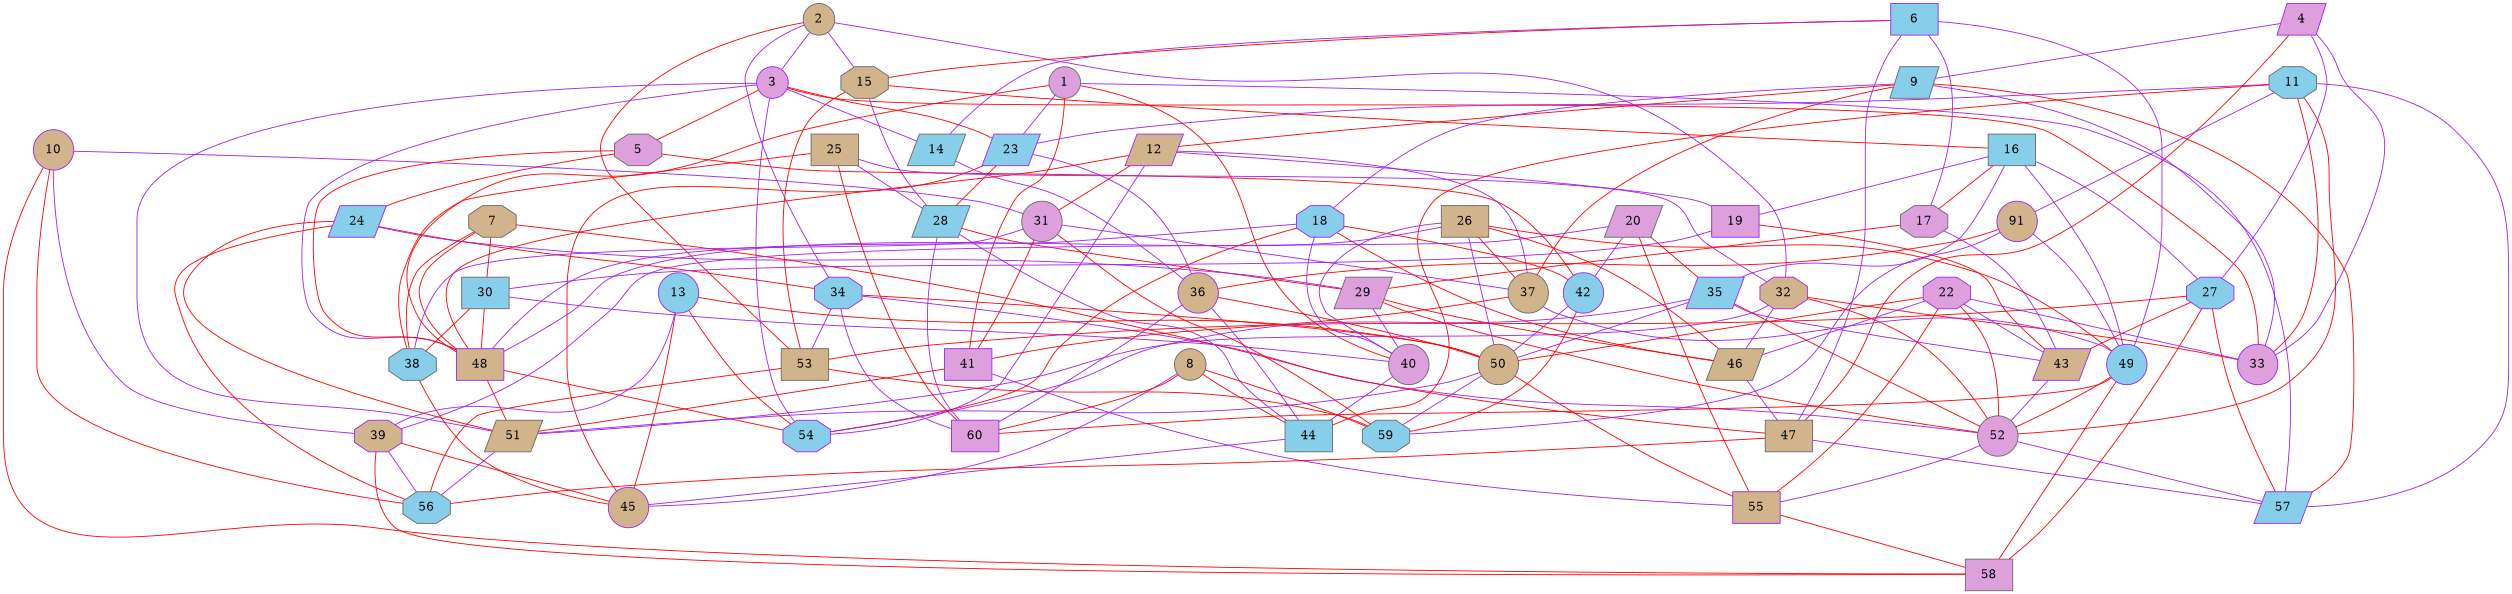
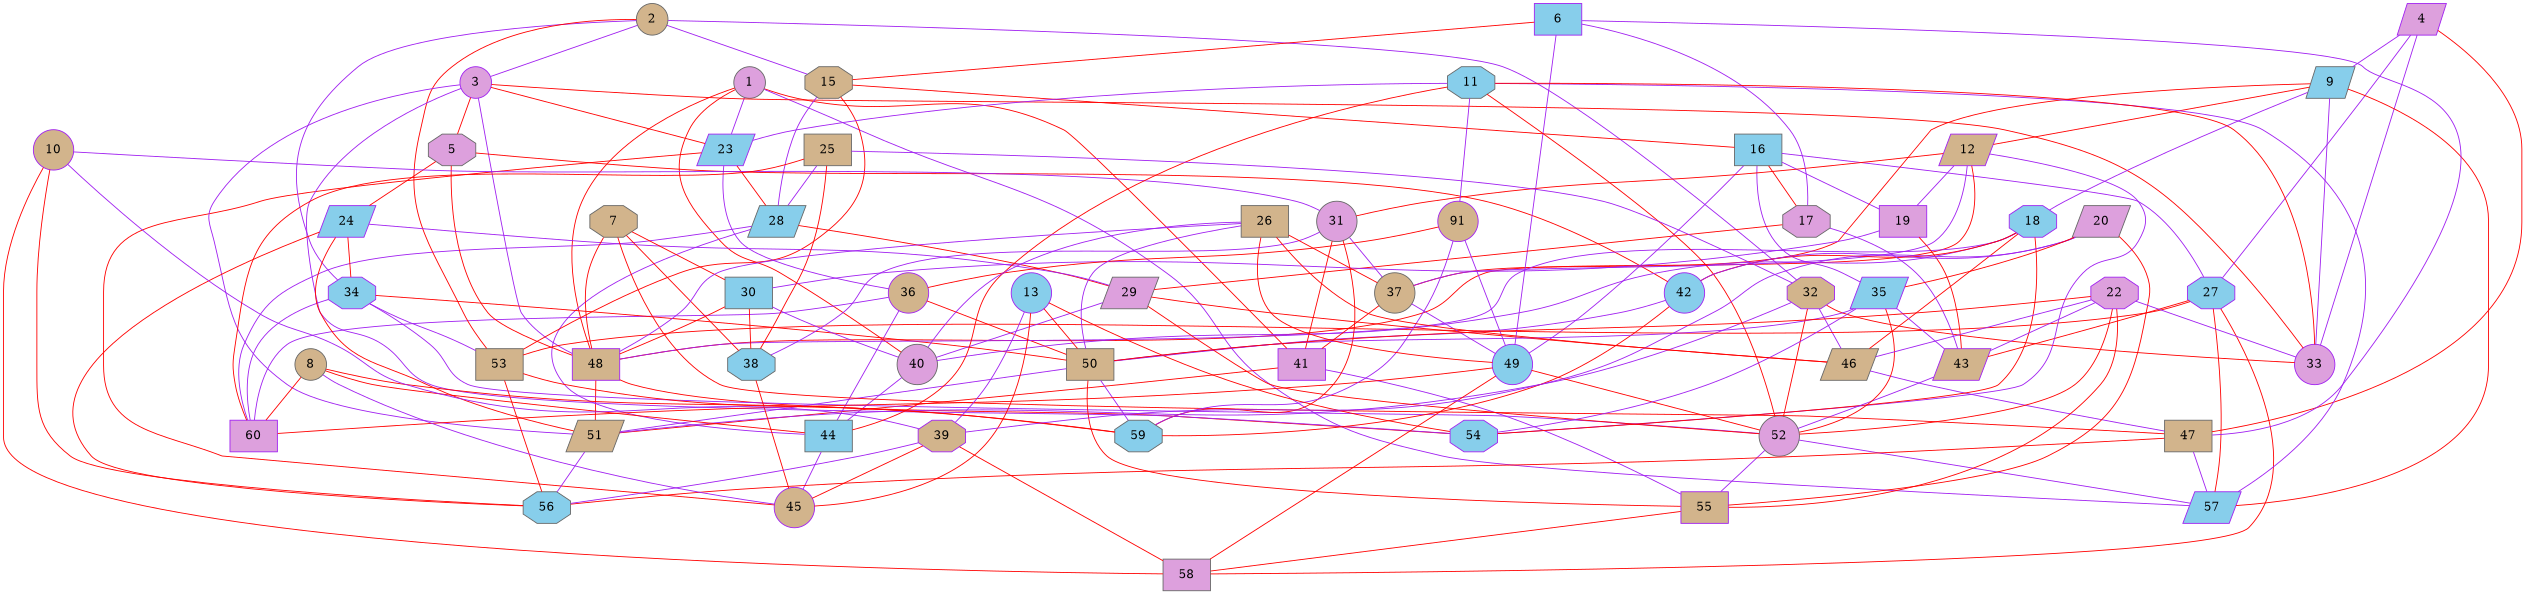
node "14": removed
node "50": shape circle -> box
